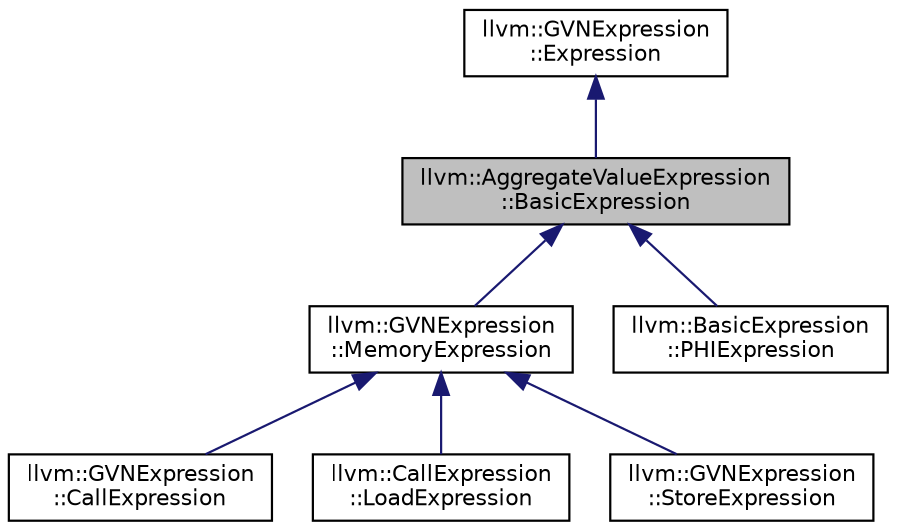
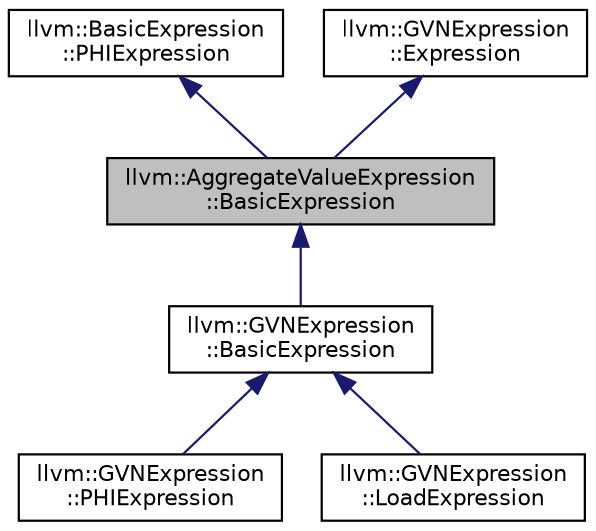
edge "llvm::BasicExpression ::PHIExpression" -> "llvm::AggregateValueExpression ::BasicExpression": reversed
node "llvm::GVNExpression ::MemoryExpression": label "llvm::GVNExpression ::MemoryExpression" -> "llvm::GVNExpression ::BasicExpression"
node "llvm::GVNExpression ::CallExpression": label "llvm::GVNExpression ::CallExpression" -> "llvm::GVNExpression ::PHIExpression"
node "llvm::CallExpression ::LoadExpression": label "llvm::CallExpression ::LoadExpression" -> "llvm::GVNExpression ::LoadExpression"
node "llvm::GVNExpression ::StoreExpression": removed
